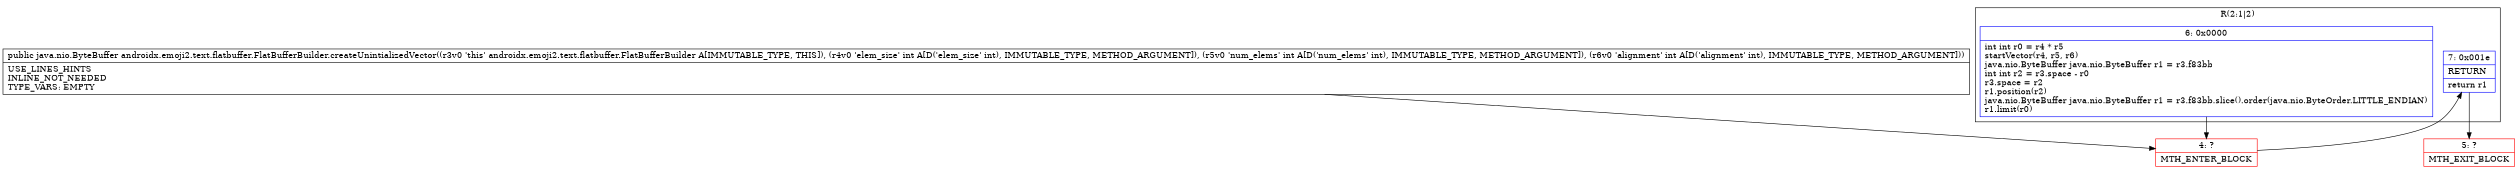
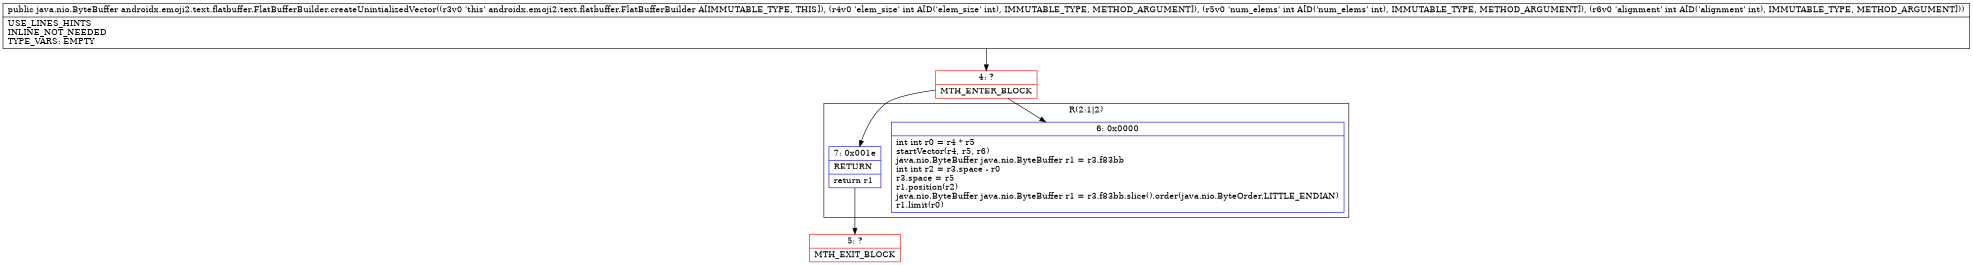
node "6: 0x0000": text "r3.space = r2" -> "r3.space = r5"
edge "6: 0x0000" -> "4: ?": reversed
